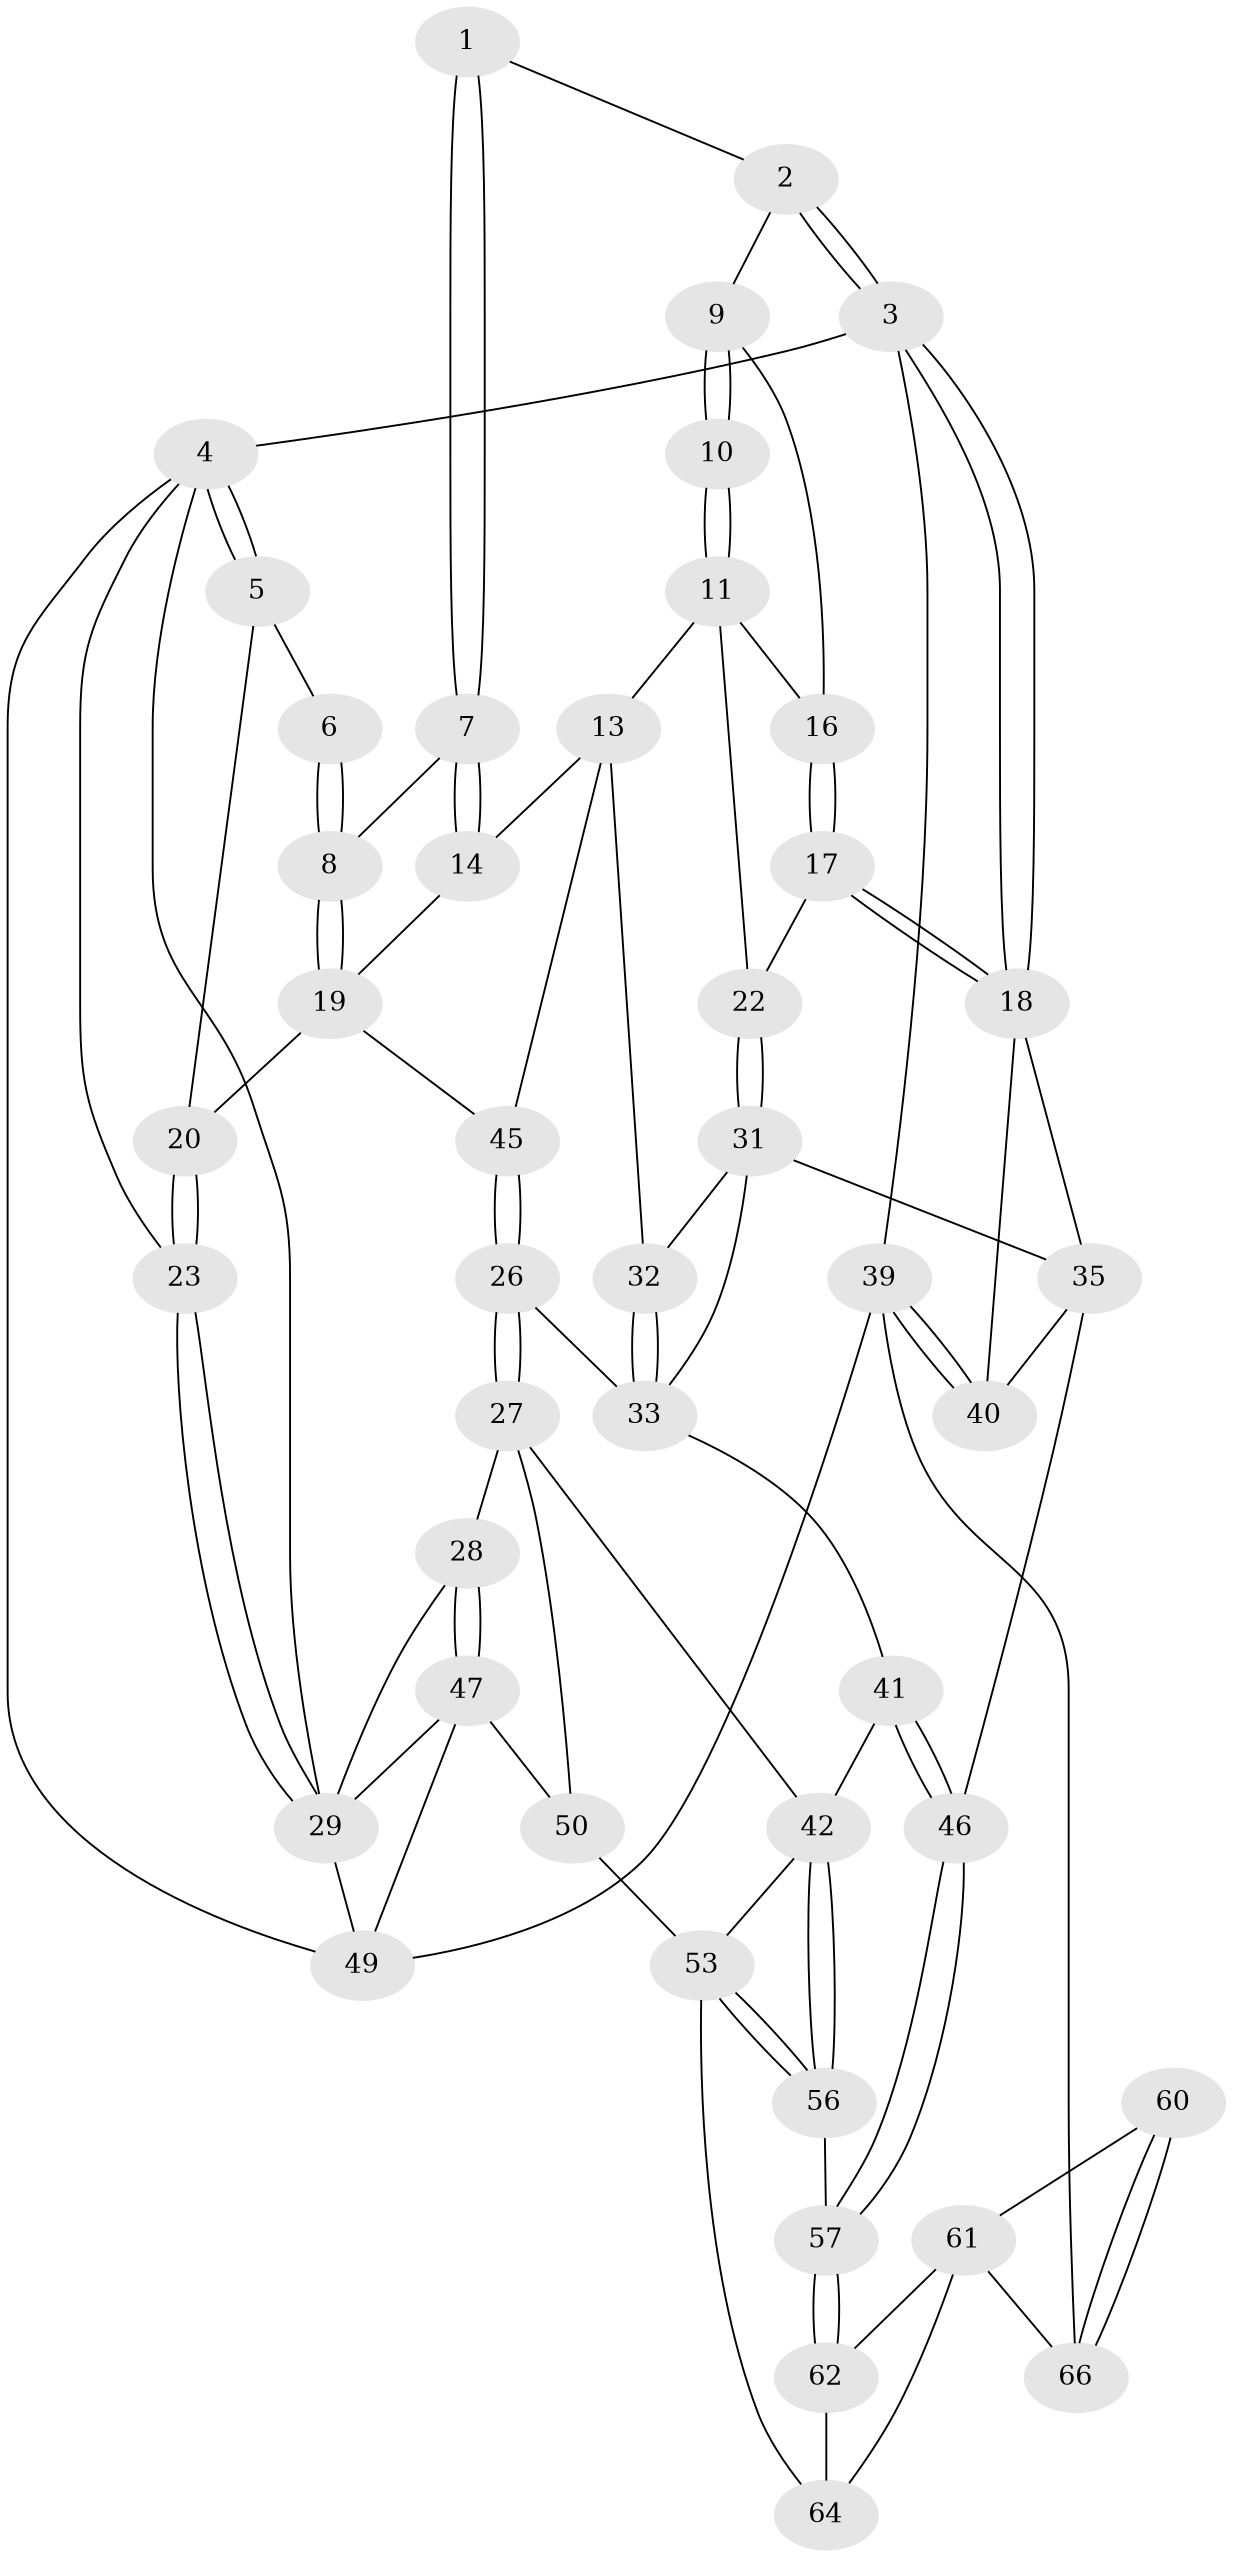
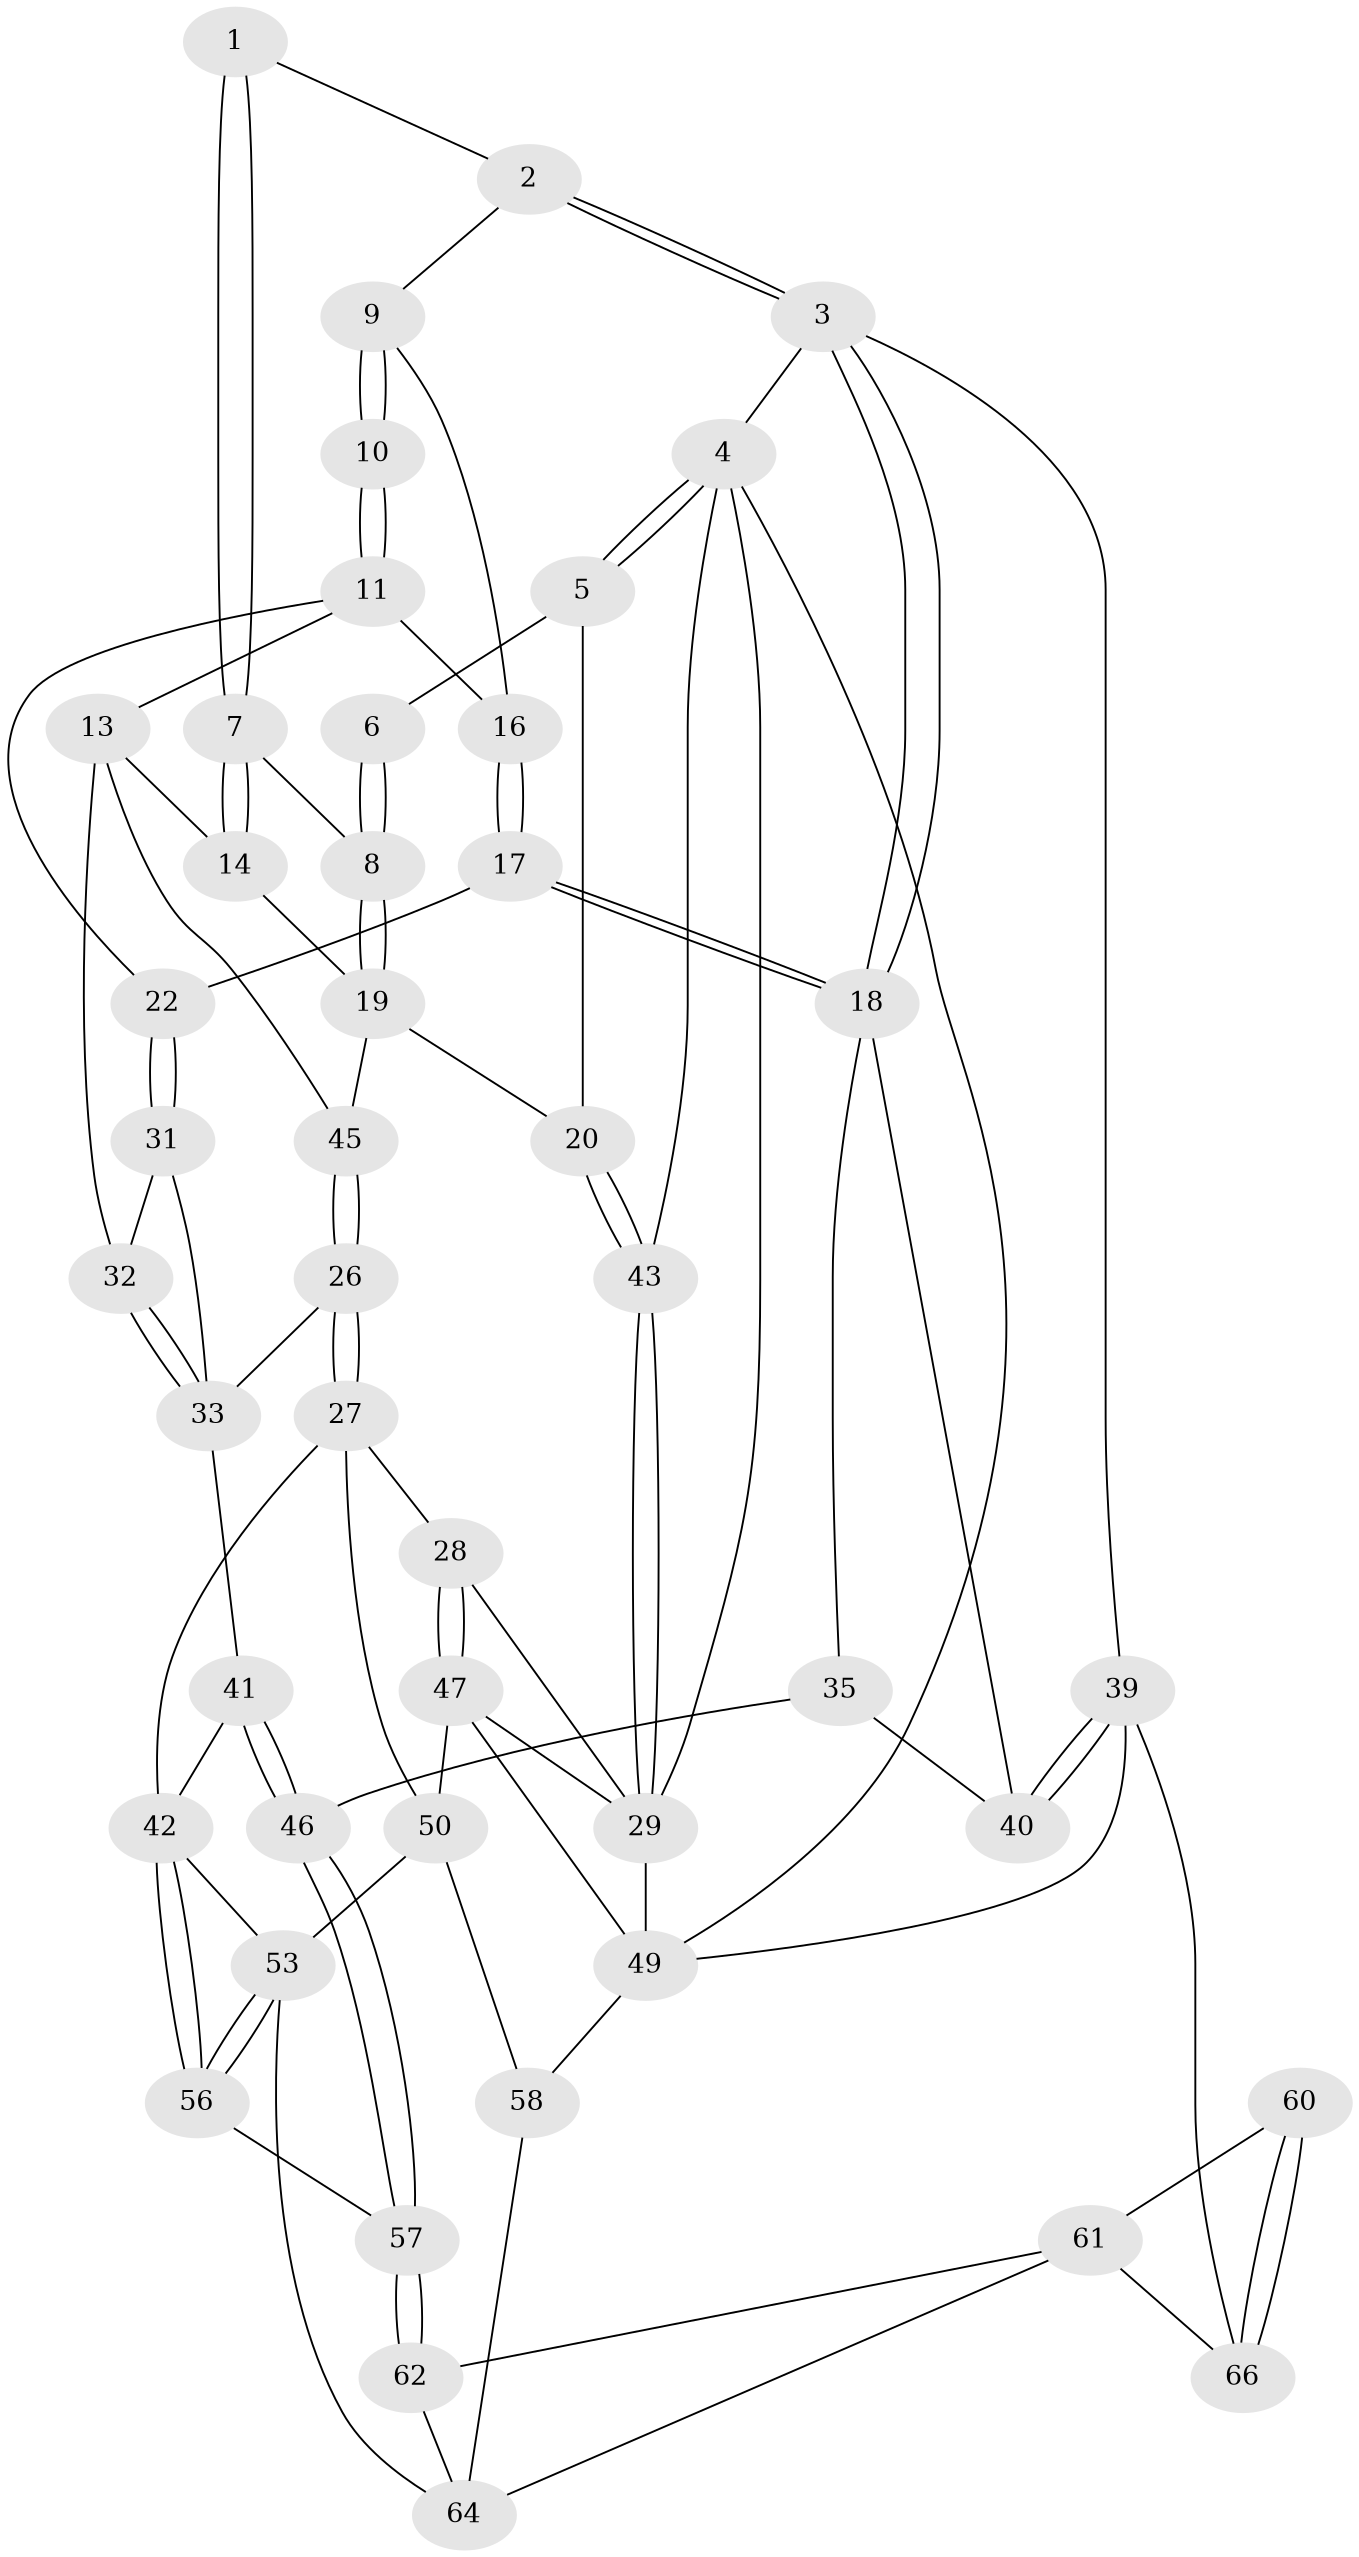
edge "31" -- "35": removed
node "23": label "23" -> "43"
node "58": added
